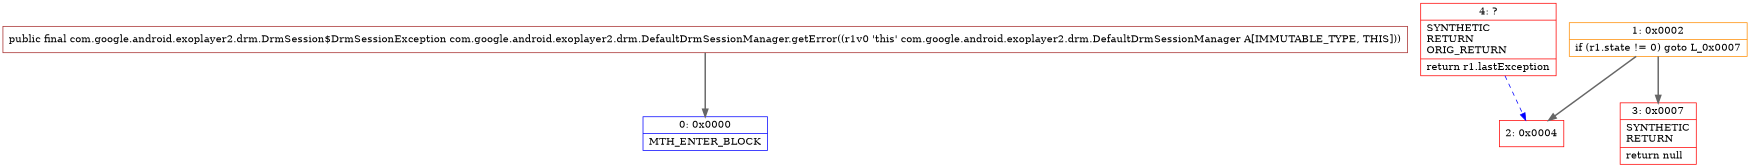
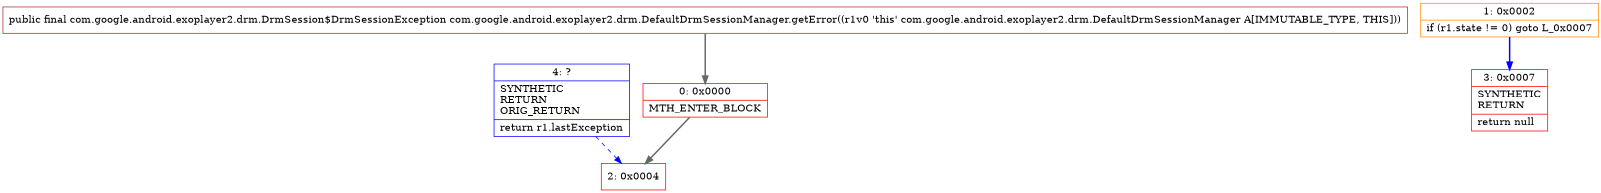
node "4: ?": color red -> blue
edge "1: 0x0002" -> "3: 0x0007": color gray40 -> blue
edge "1: 0x0002" -> "2: 0x0004": now "0: 0x0000" -> "2: 0x0004"
node "0: 0x0000": color blue -> red
